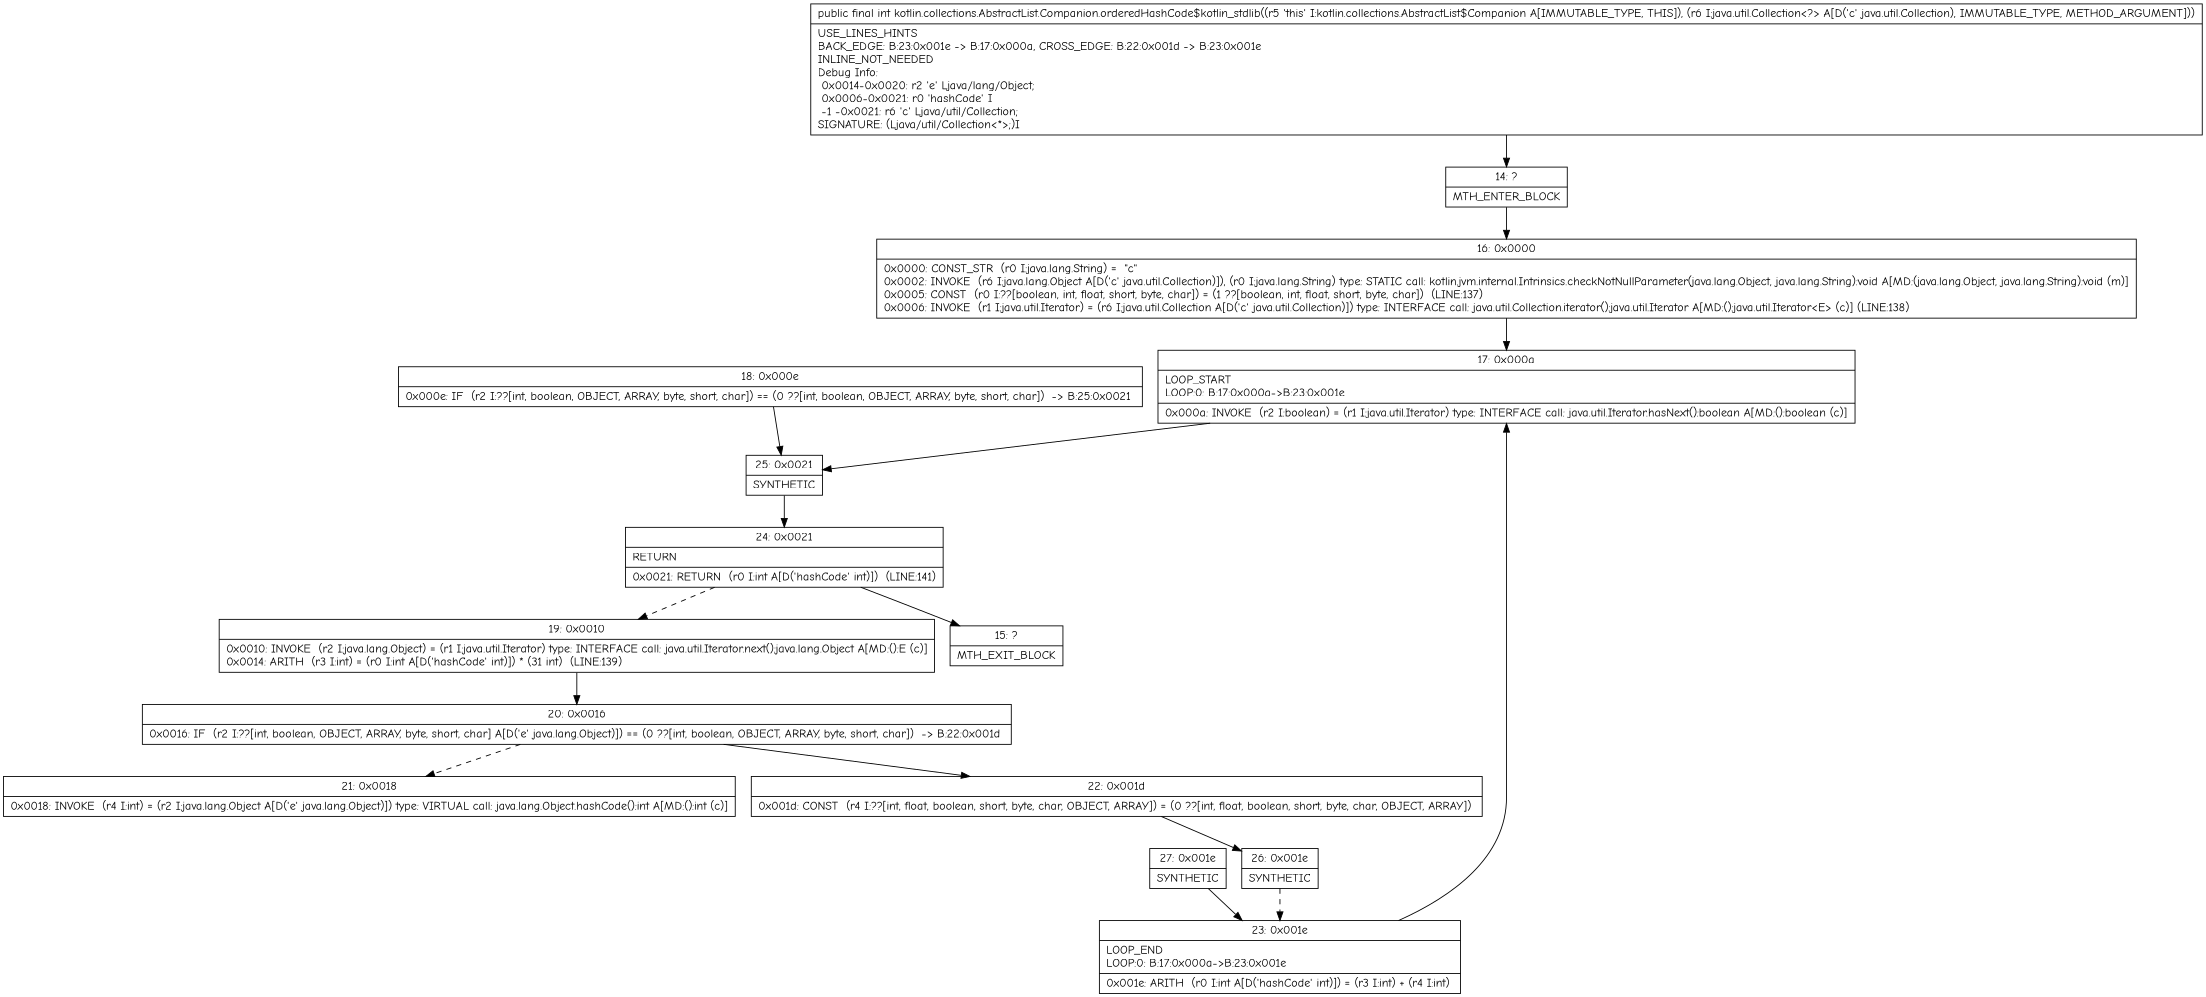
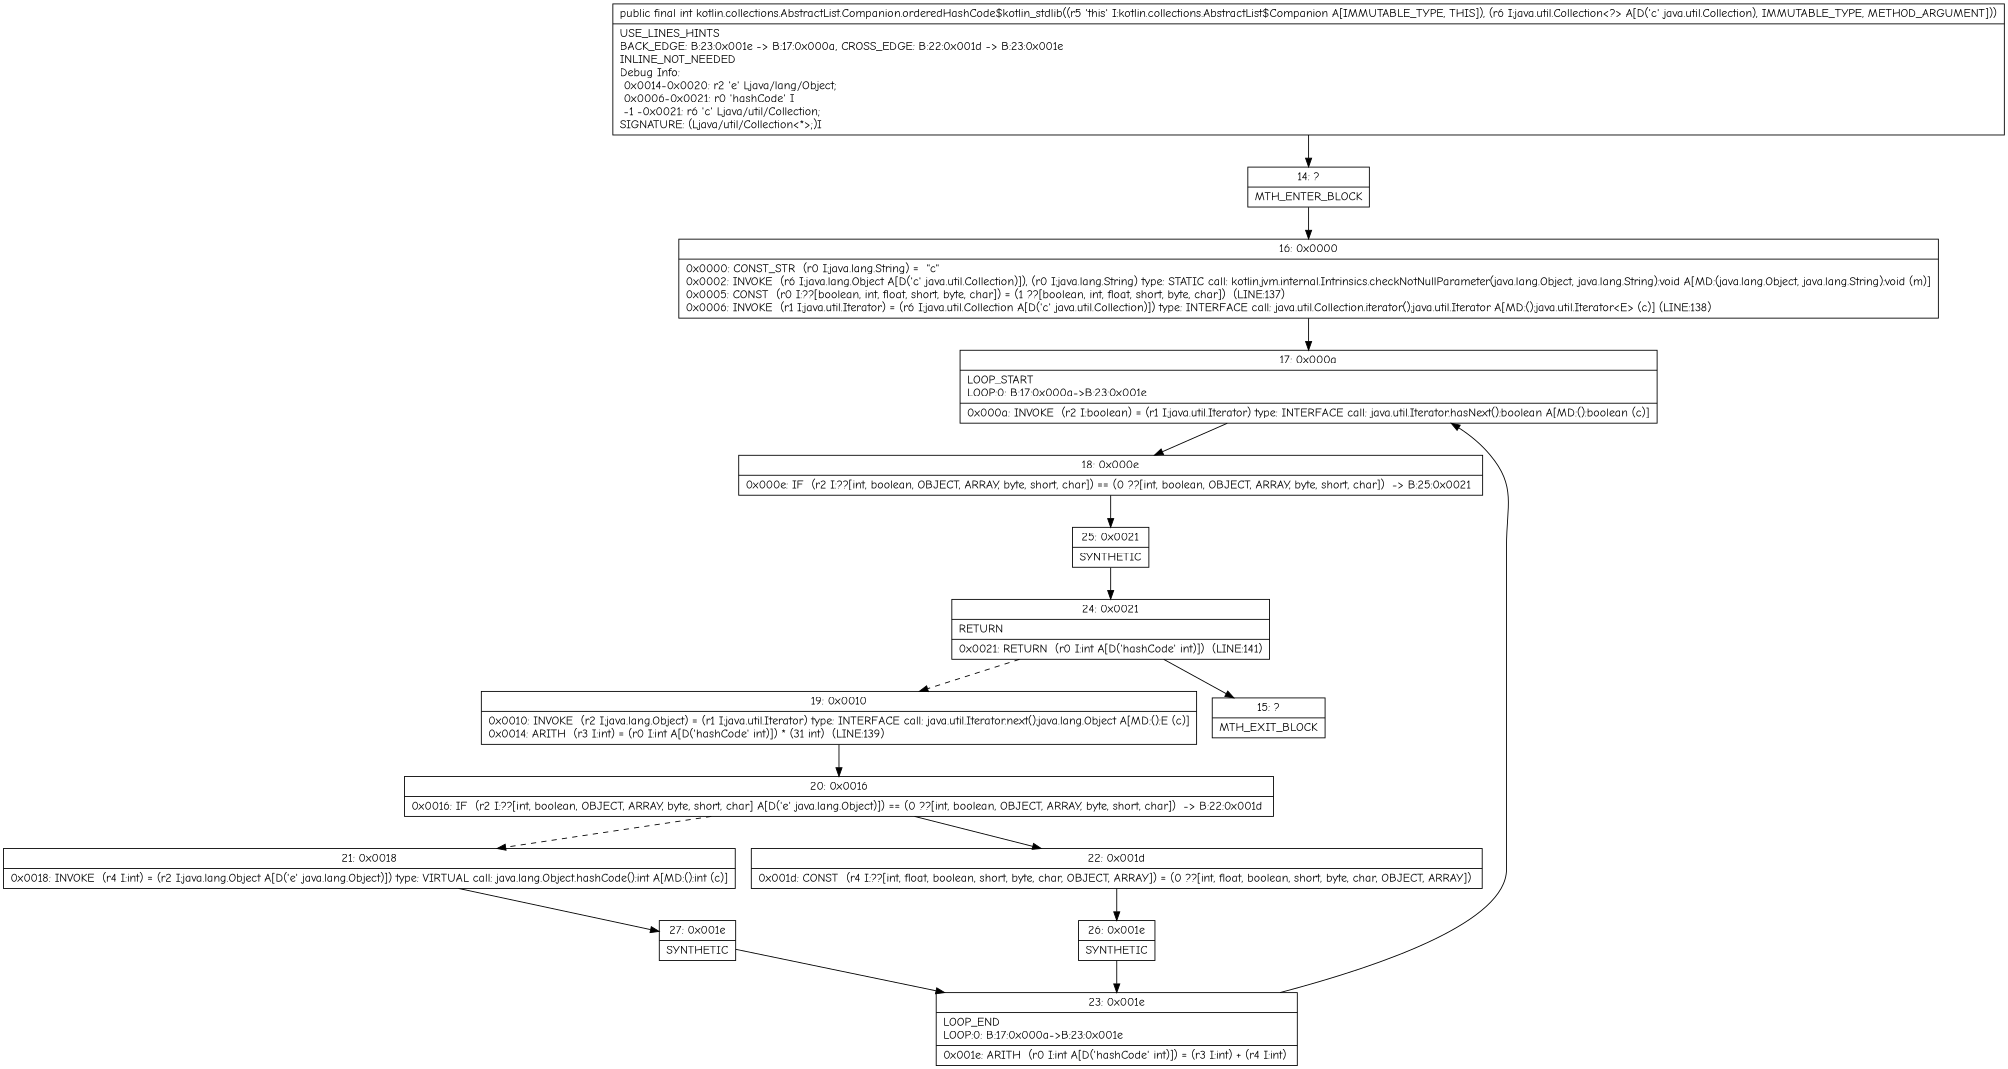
edge "17: 0x000a" -> "25: 0x0021": now "17: 0x000a" -> "18: 0x000e"
edge "26: 0x001e" -> "23: 0x001e": style dashed -> solid
edge "21: 0x0018" -> "27: 0x001e": added
